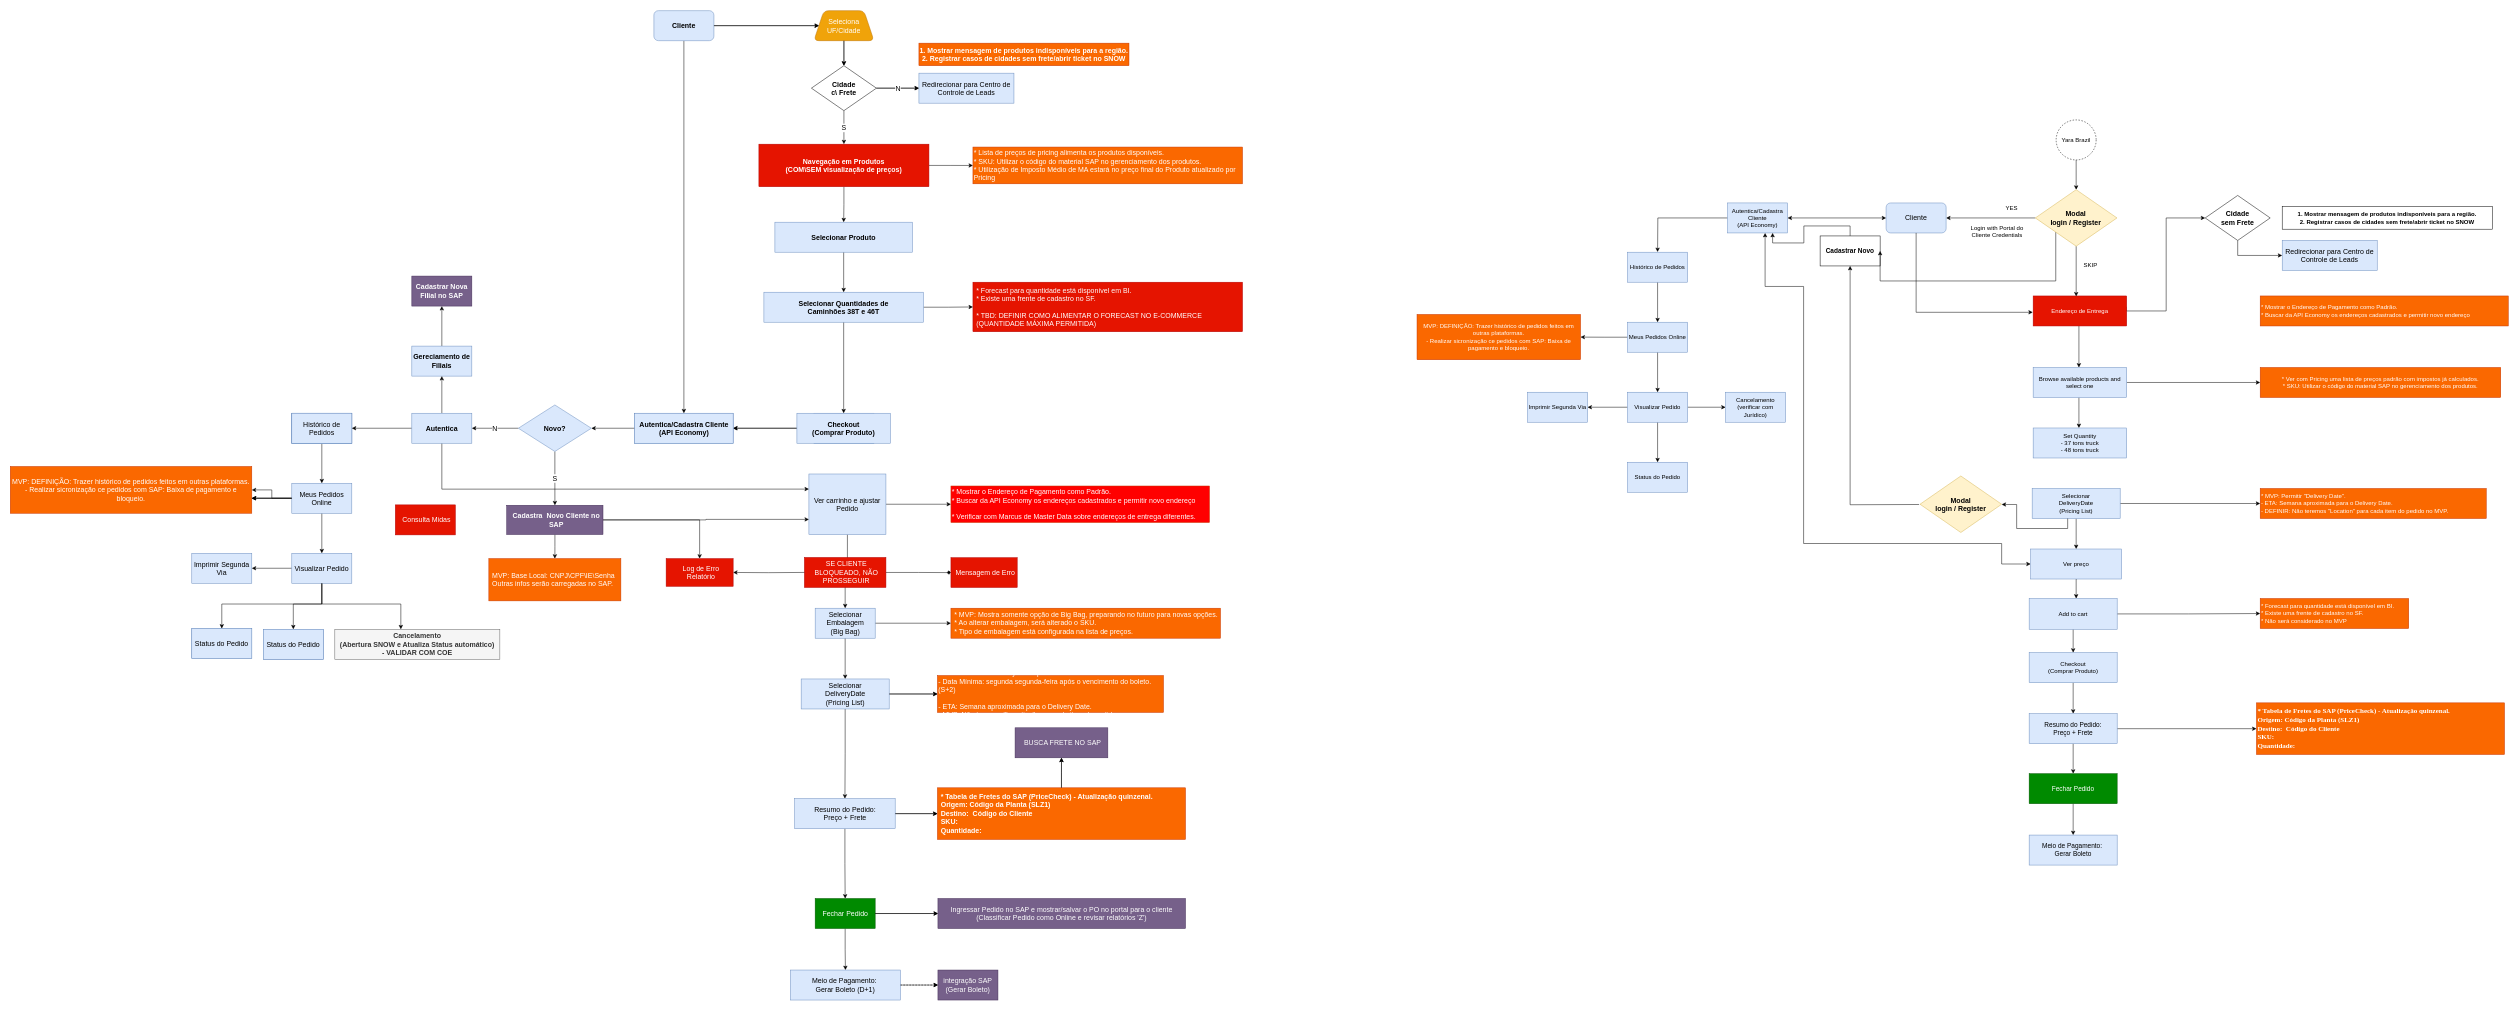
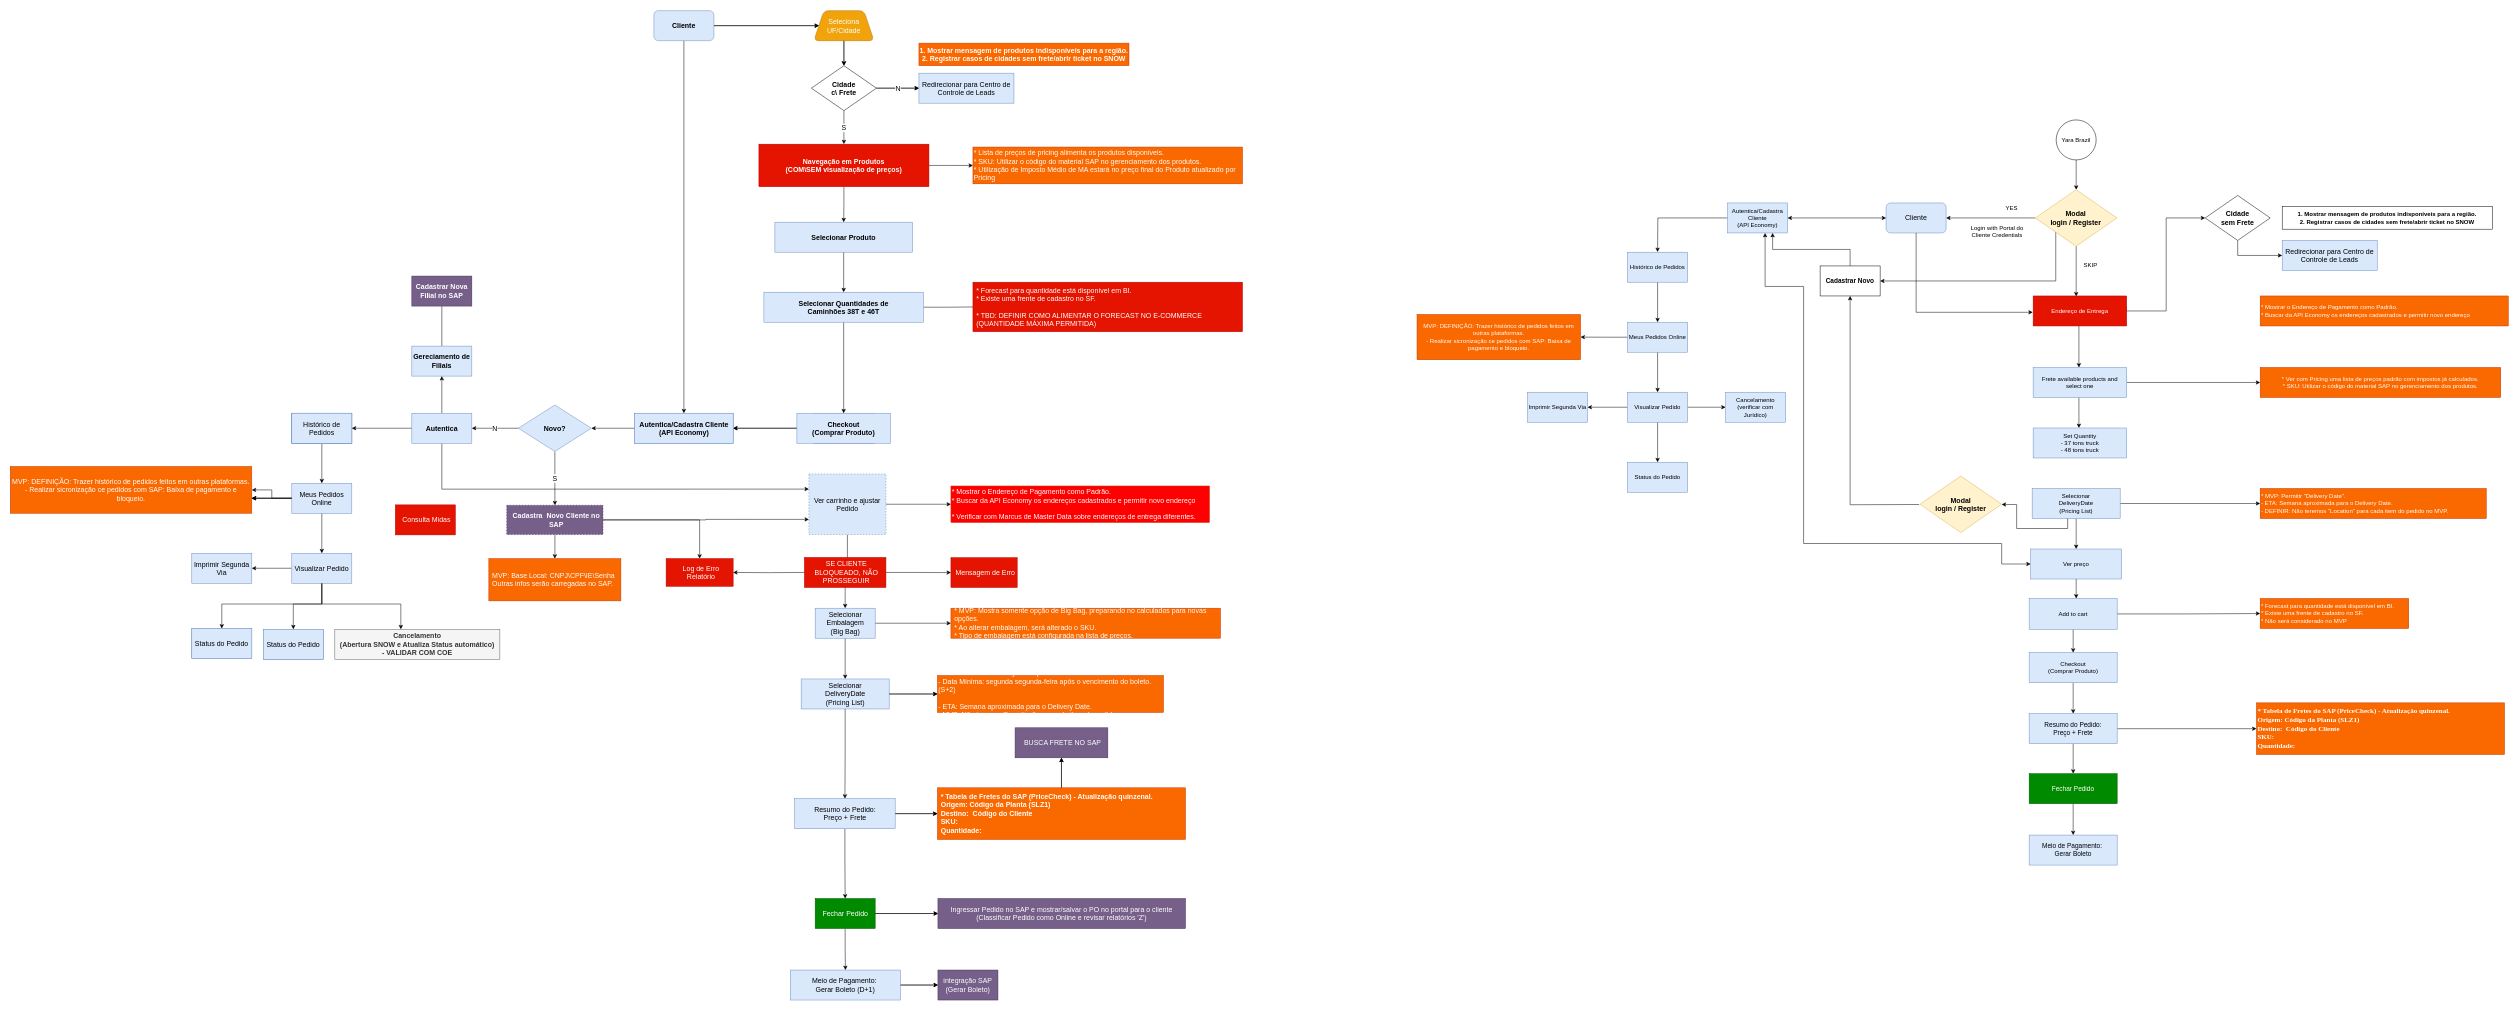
node "Yara Brazil": style dashed -> solid
node "Cadastrar Novo": moved (1850, 251) -> (1850, 281)
edge "Selecionar Quantidades de Caminhões 38T e 46T" -> "* Forecast para quantidade está disponível em BI.* Existe uma frente de cadastro no SF.* TBD: DEFINIR COMO ALIMENTAR O FORECAST NO E-COMMERCE (QUANTIDADE MÁXIMA PERMITIDA)": arrowhead classic -> none
edge "Gereciamento de Filiais" -> "Cadastrar Nova Filial no SAP": arrowhead classic -> none
node "Browse available products and select one": label "Browse available products and select one" -> "Frete available products and select one"
node "Ver carrinho e ajustar Pedido": style solid -> dashed
node "Cadastra Novo Cliente no SAP": style solid -> dashed
edge "SE CLIENTE BLOQUEADO, NÃO PROSSEGUIR" -> "Mensagem de Erro": arrowhead diamond -> classic
node "* MVP: Mostra somente opção de Big Bag, preparando no futuro para novas opções. * Ao alterar embalagem, será alterado o SKU. * Tipo de embalagem está configurada na lista de preços.": label "* MVP: Mostra somente opção de Big Bag, preparando no futuro para novas opções. * Ao alterar embalagem, será alterado o SKU. * Tipo de embalagem está configurada na lista de preços." -> "* MVP: Mostra somente opção de Big Bag, preparando no calculados para novas opções. * Ao alterar embalagem, será alterado o SKU. * Tipo de embalagem está configurada na lista de preços."
edge "Meio de Pagamento: Gerar Boleto (D+1)" -> "integração SAP (Gerar Boleto)": style dashed -> solid
